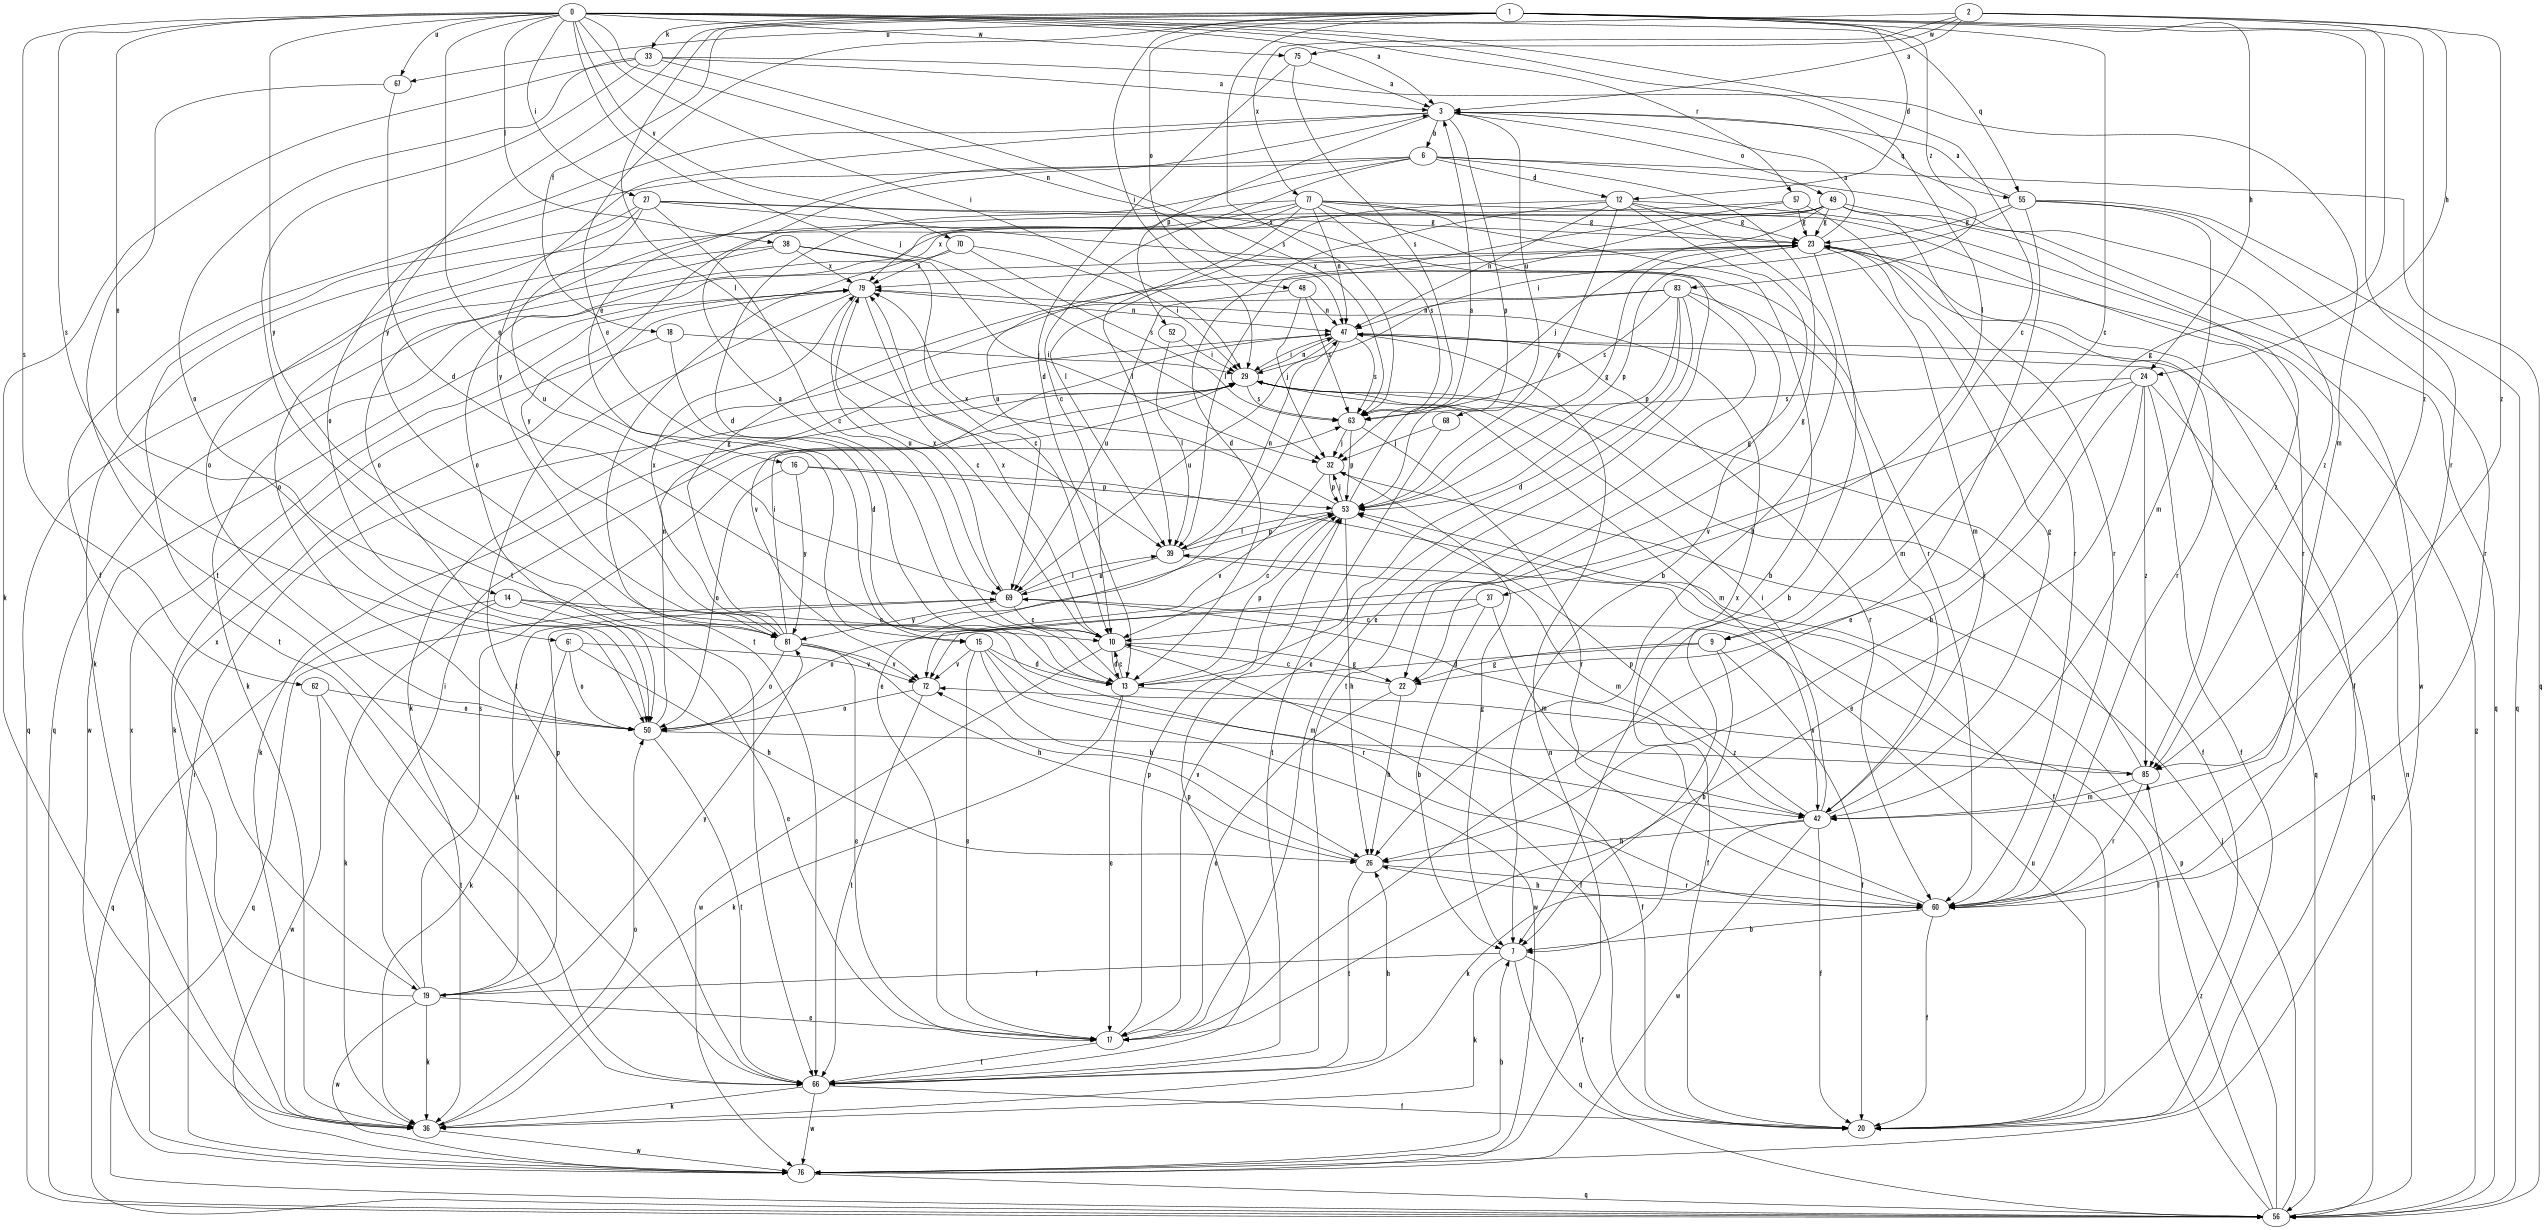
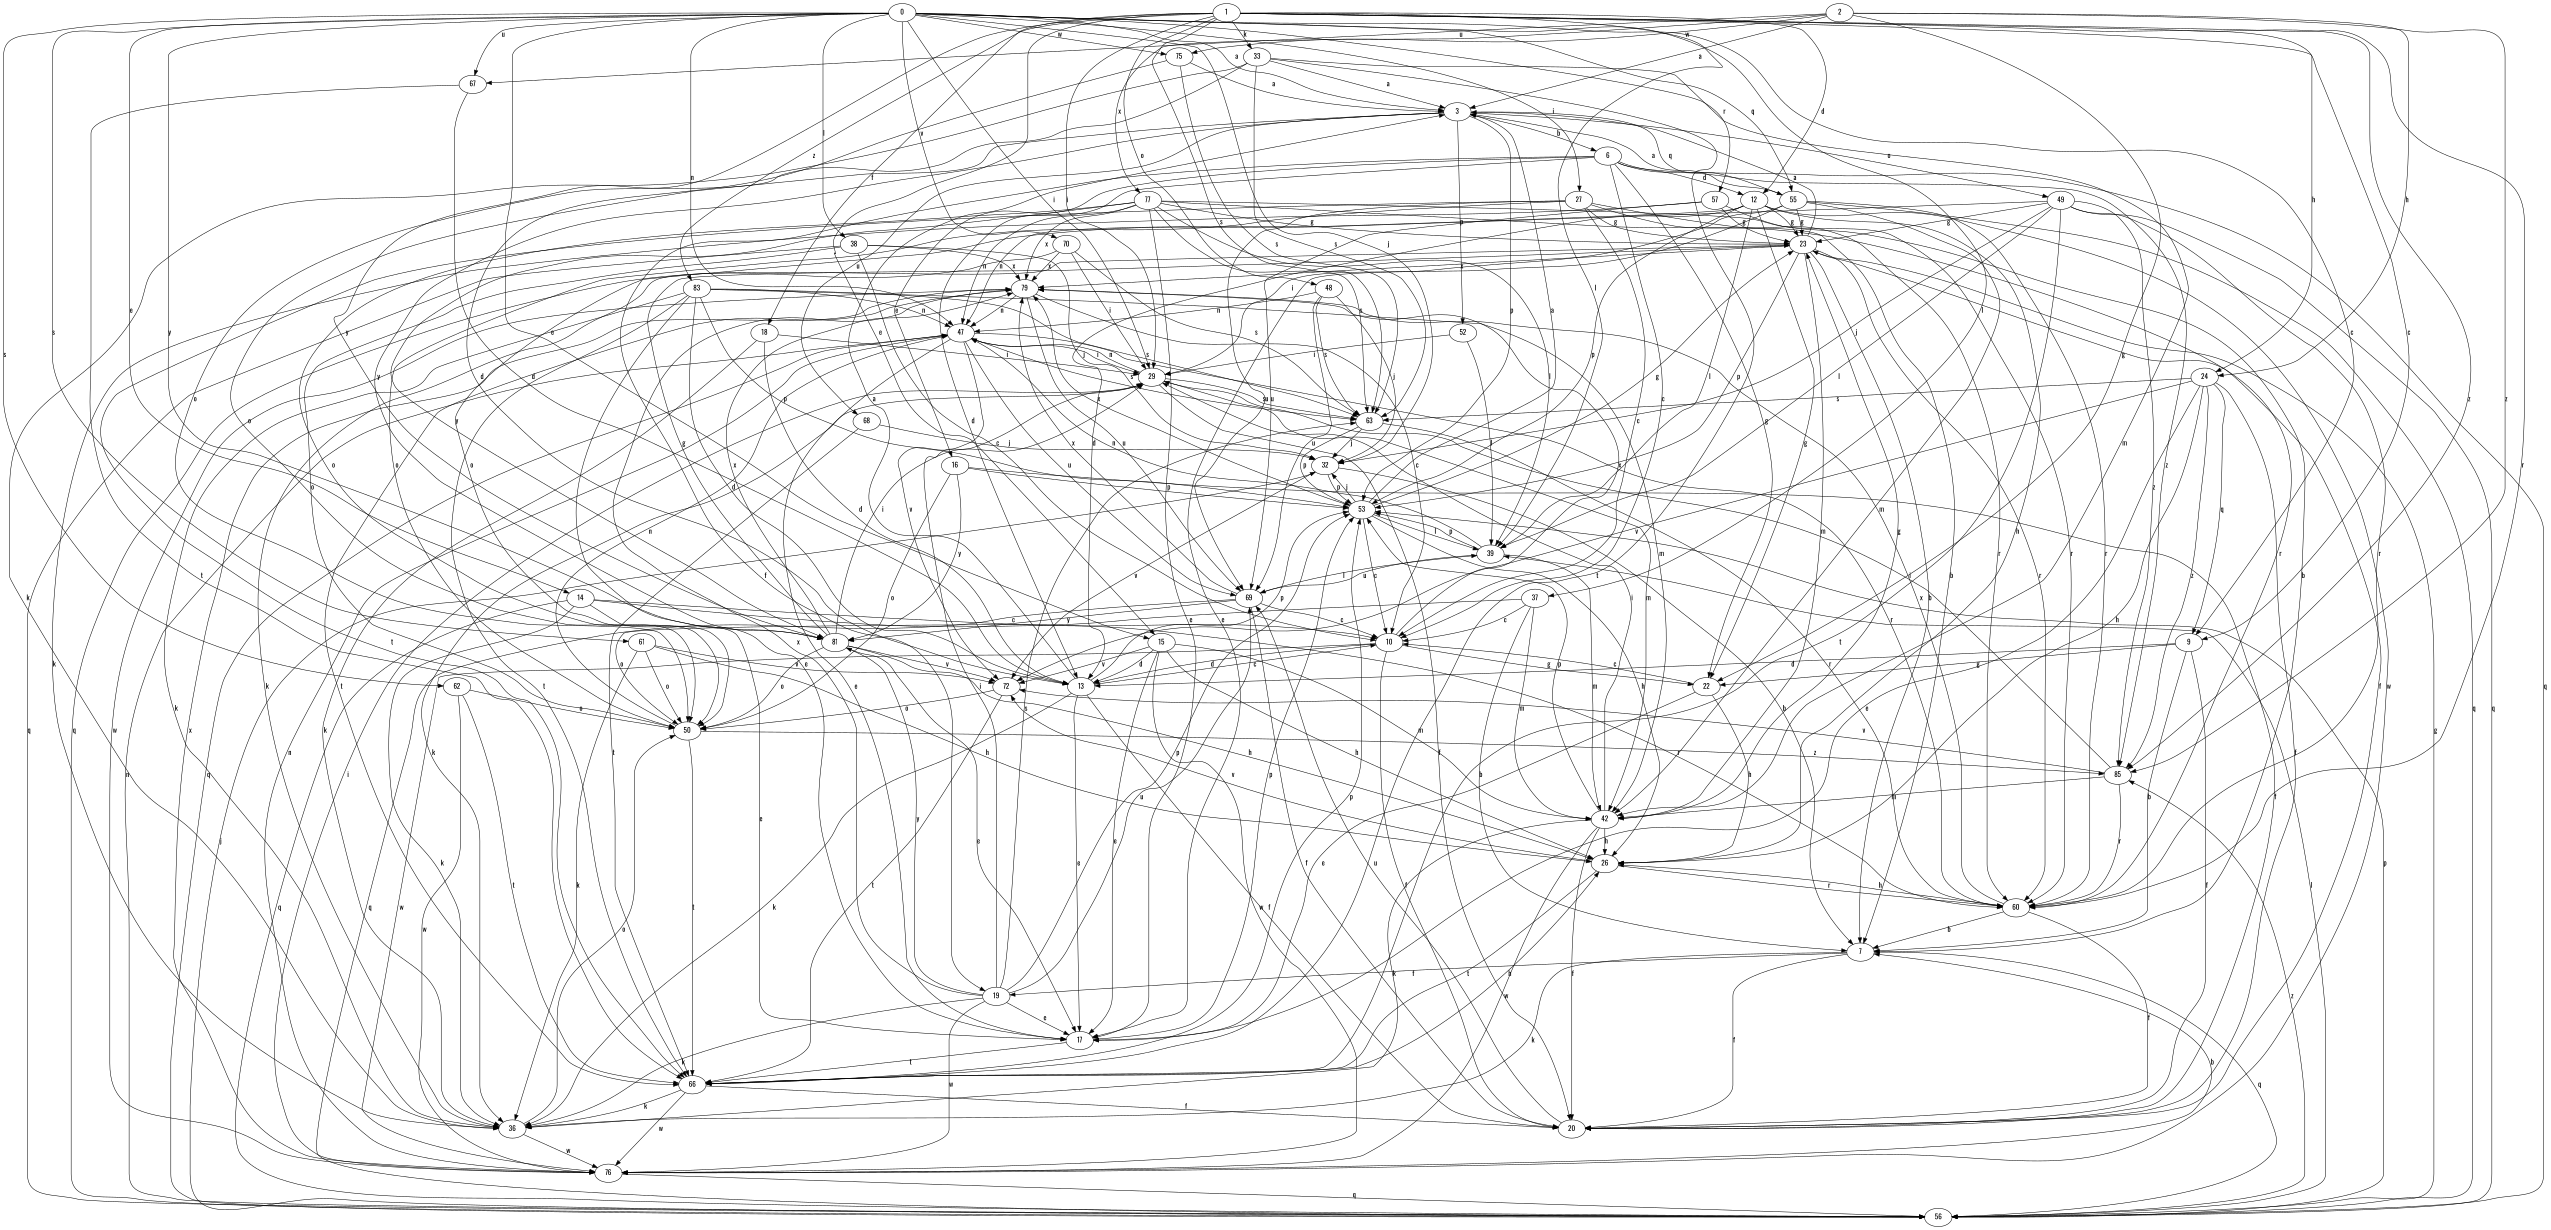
edge "32" -> "7": label "g" -> "b"
edge "24" -> "56": now "24" -> "9"
